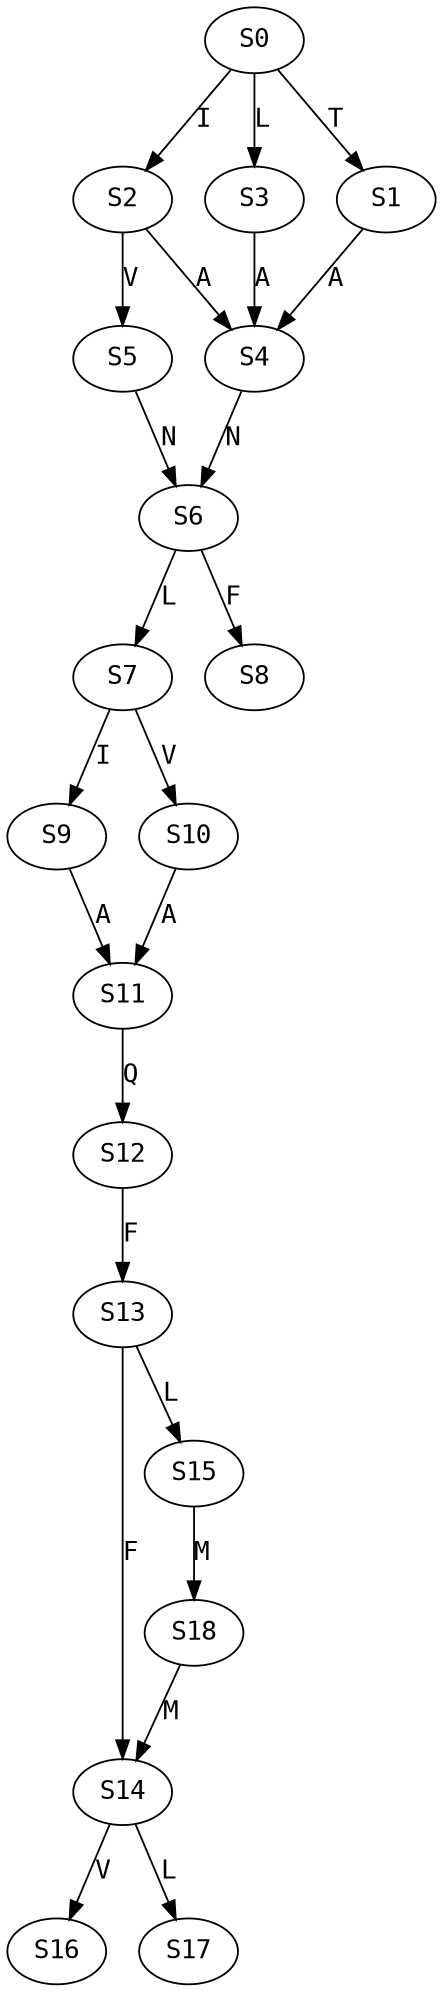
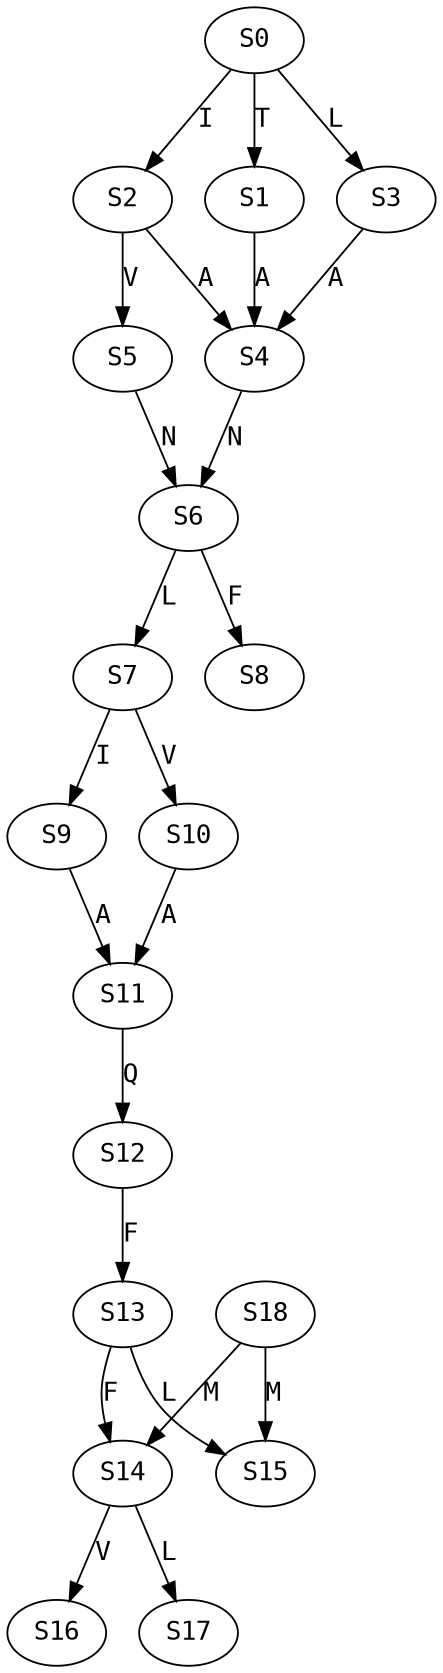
edge "S15" -> "S18": reversed
